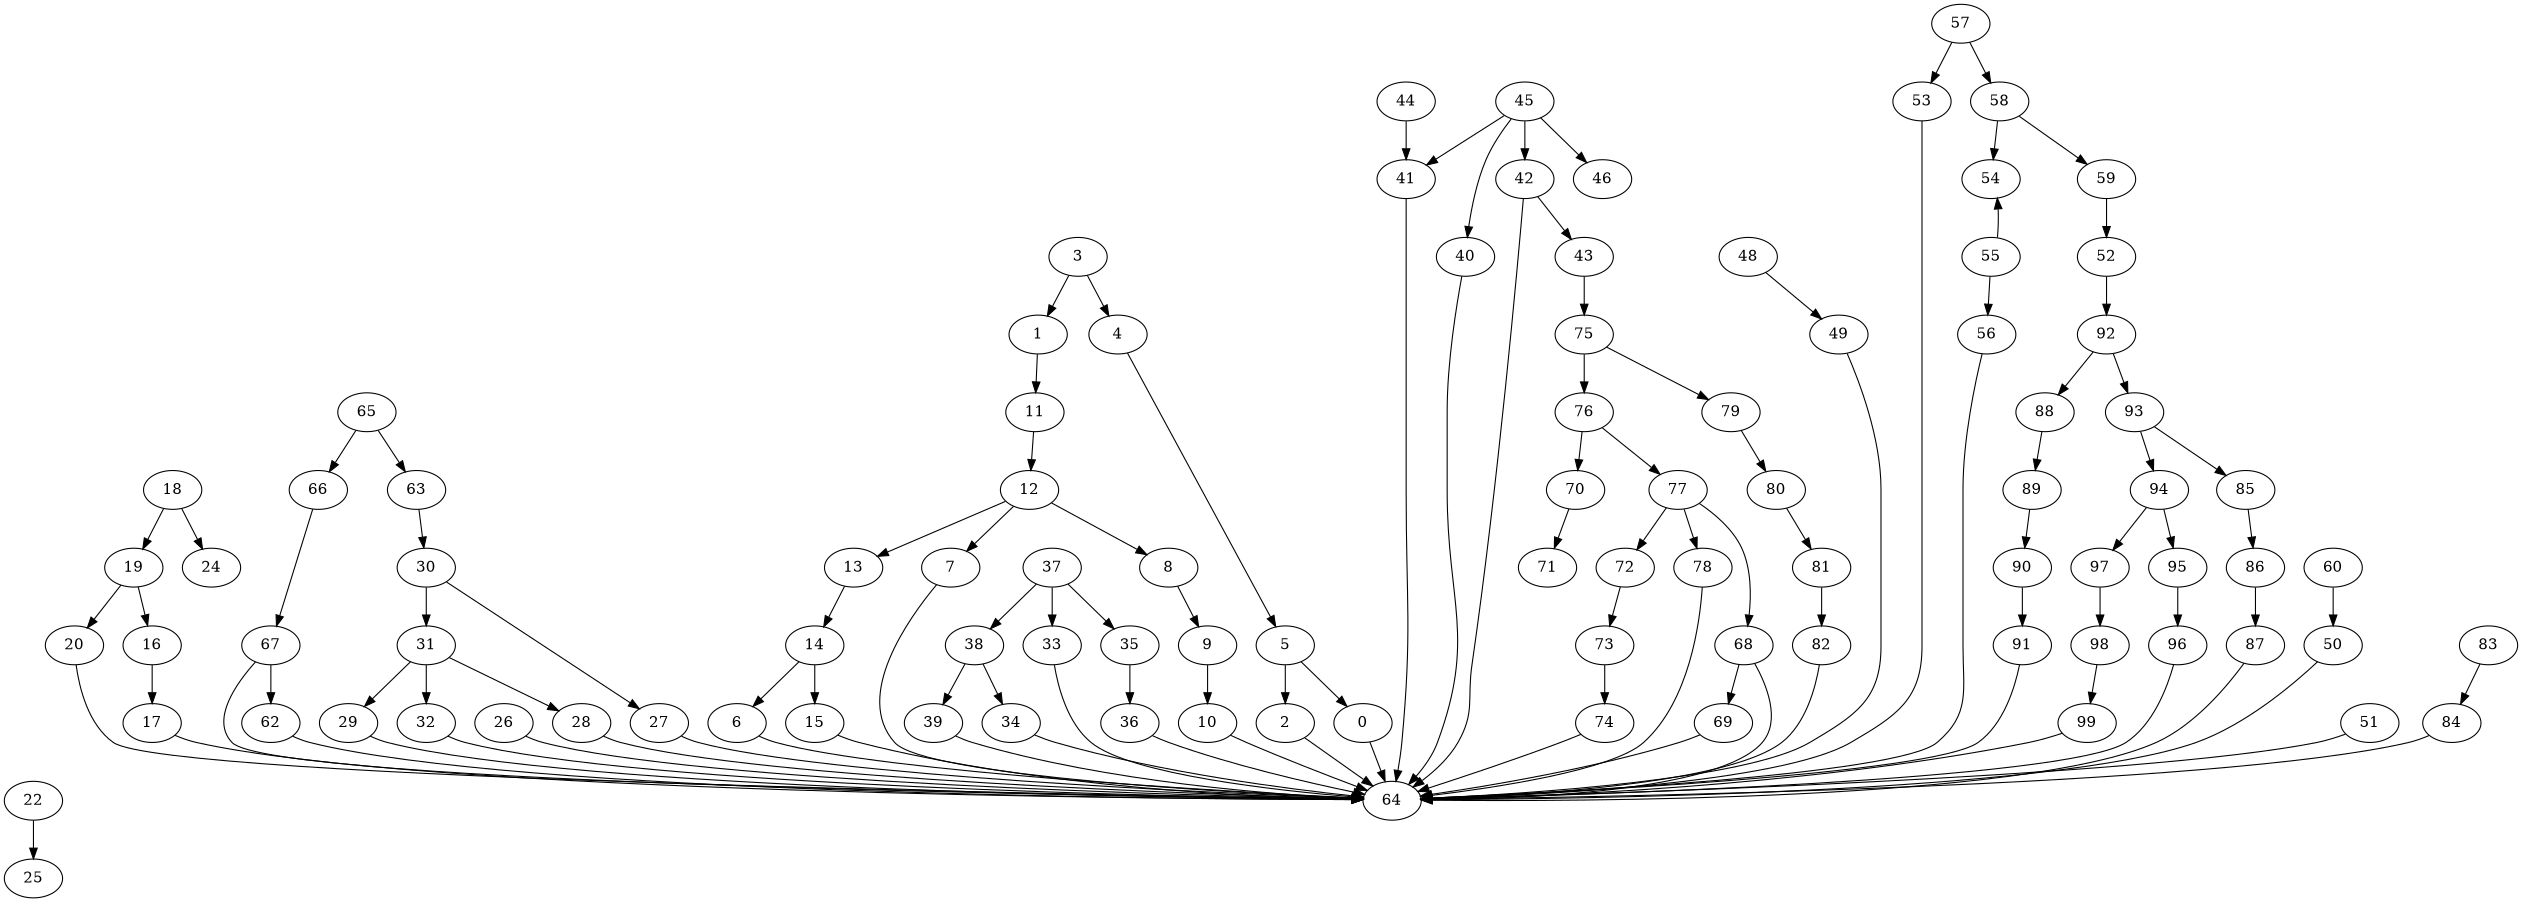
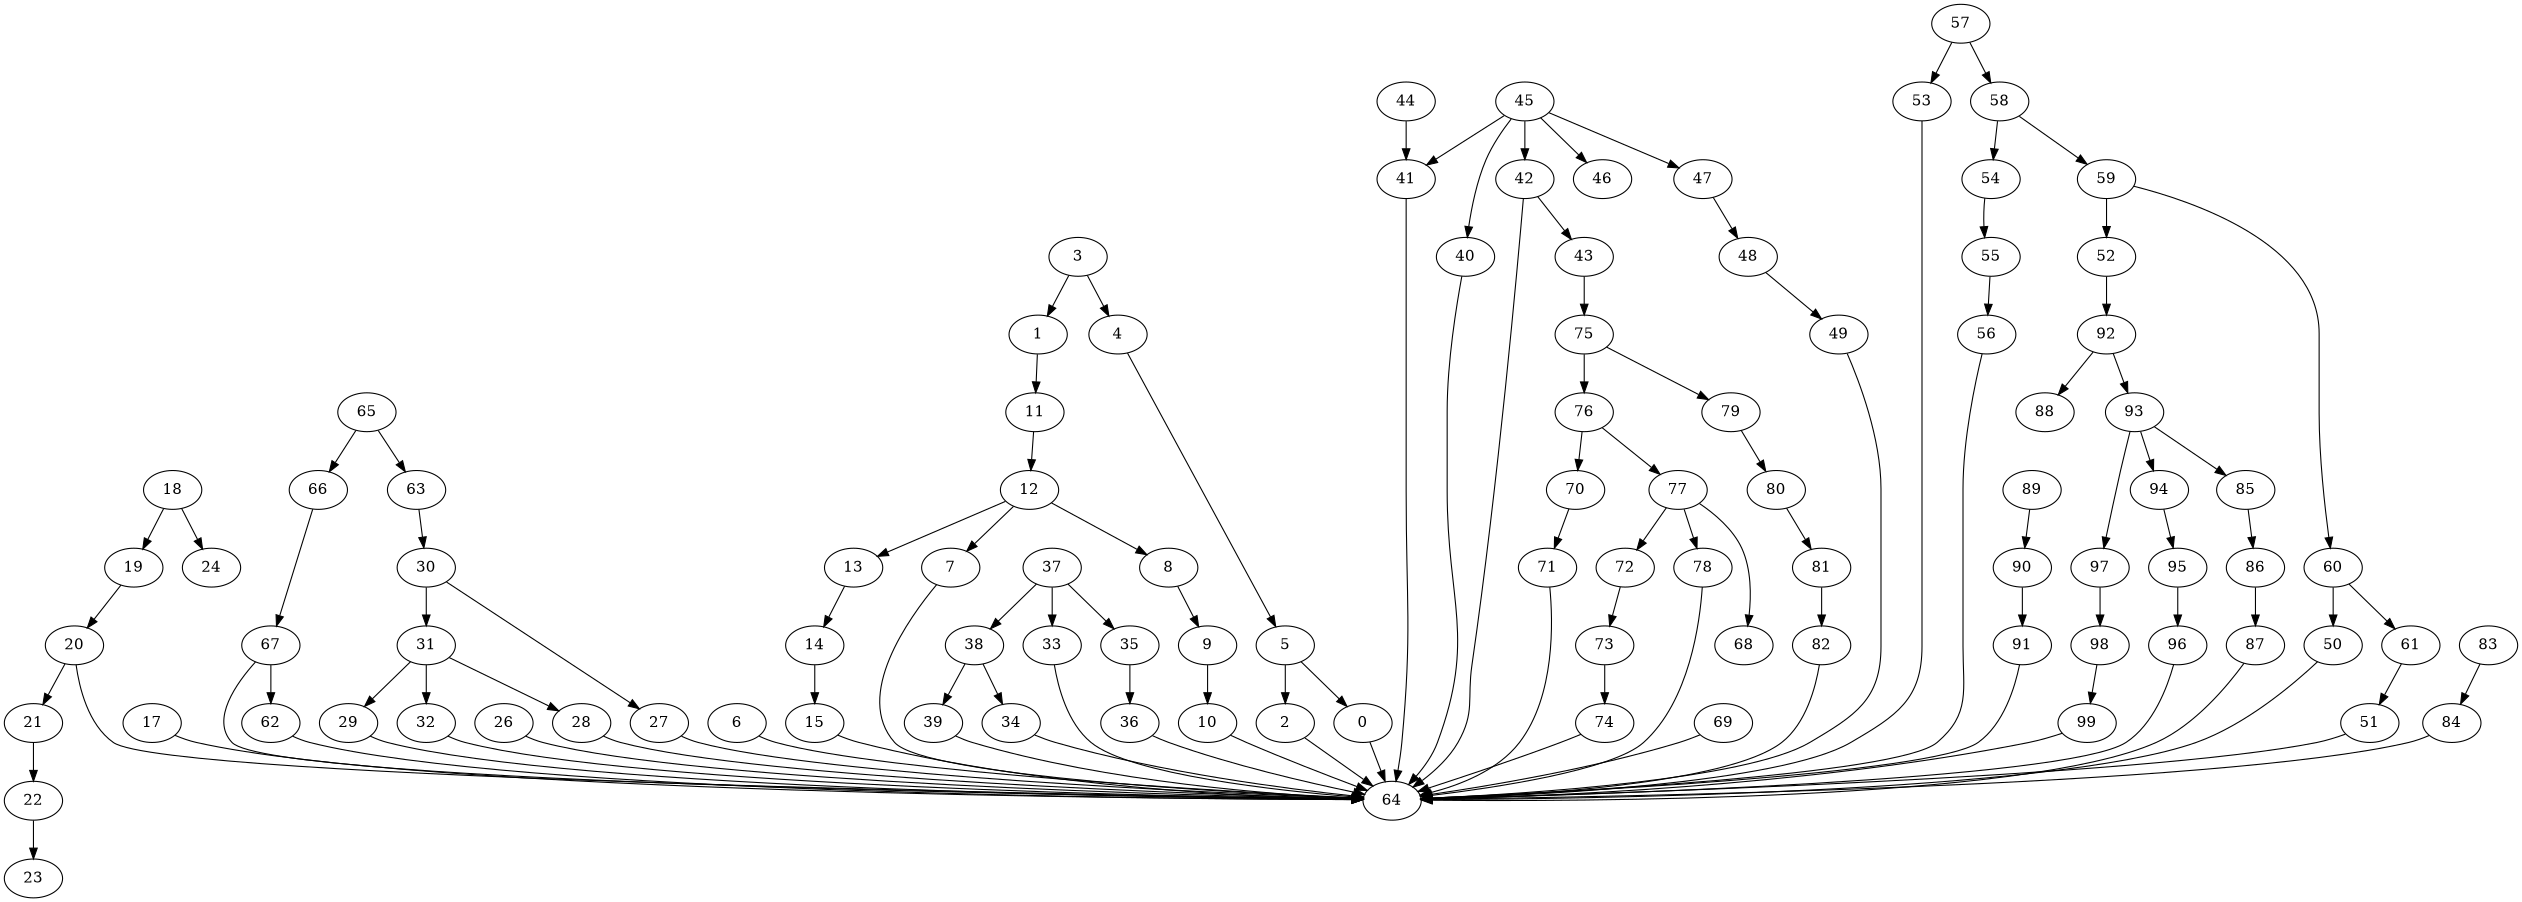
node "47": added
edge "55" -> "54": reversed
edge "59" -> "60": added
edge "88" -> "89": removed
edge "94" -> "97": now "93" -> "97"
node "16": removed
node "61": added
edge "68" -> "69": removed
edge "14" -> "6": removed
node "21": added
edge "68" -> "64": now "71" -> "64"
node "25": label "25" -> "23"
